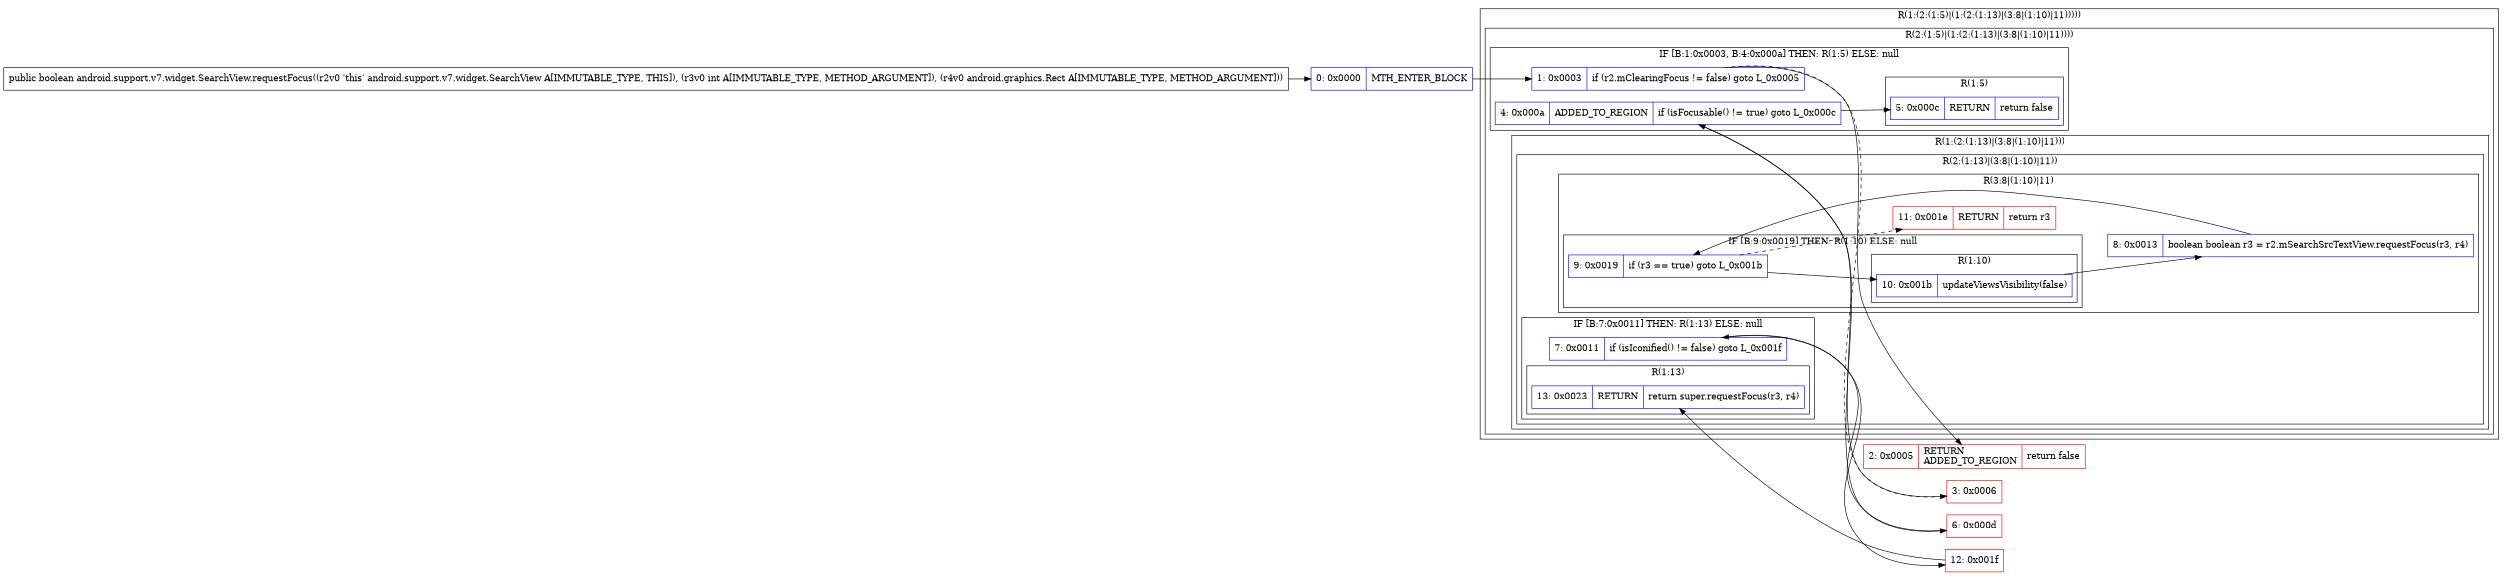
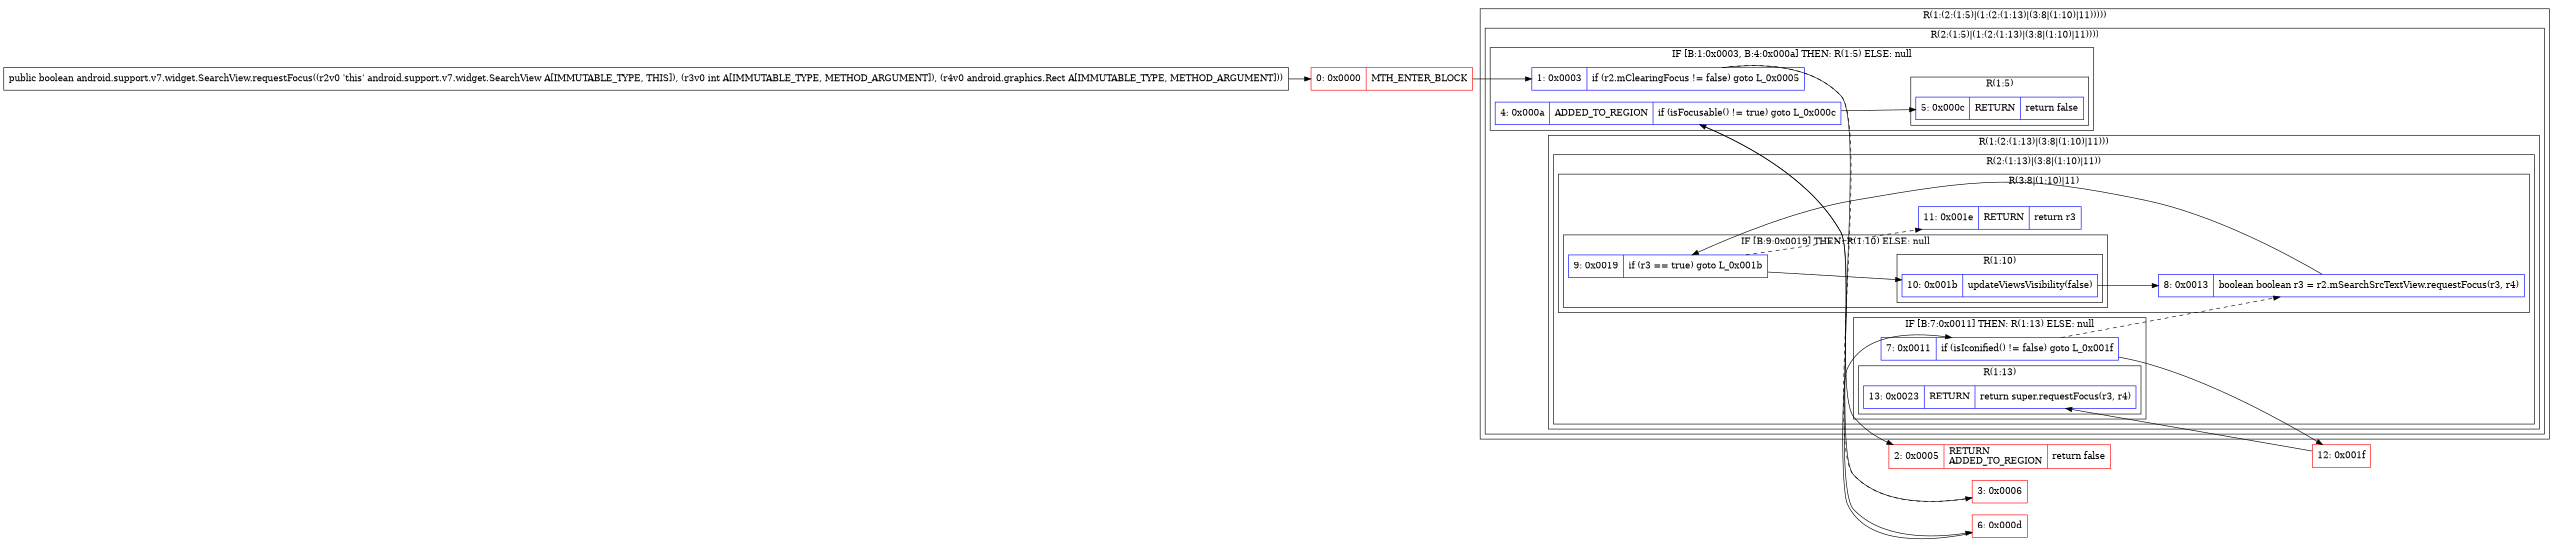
node "0: 0x0000": color blue -> red
node "11: 0x001e": color red -> blue
edge "7: 0x0011" -> "8: 0x0013": added
